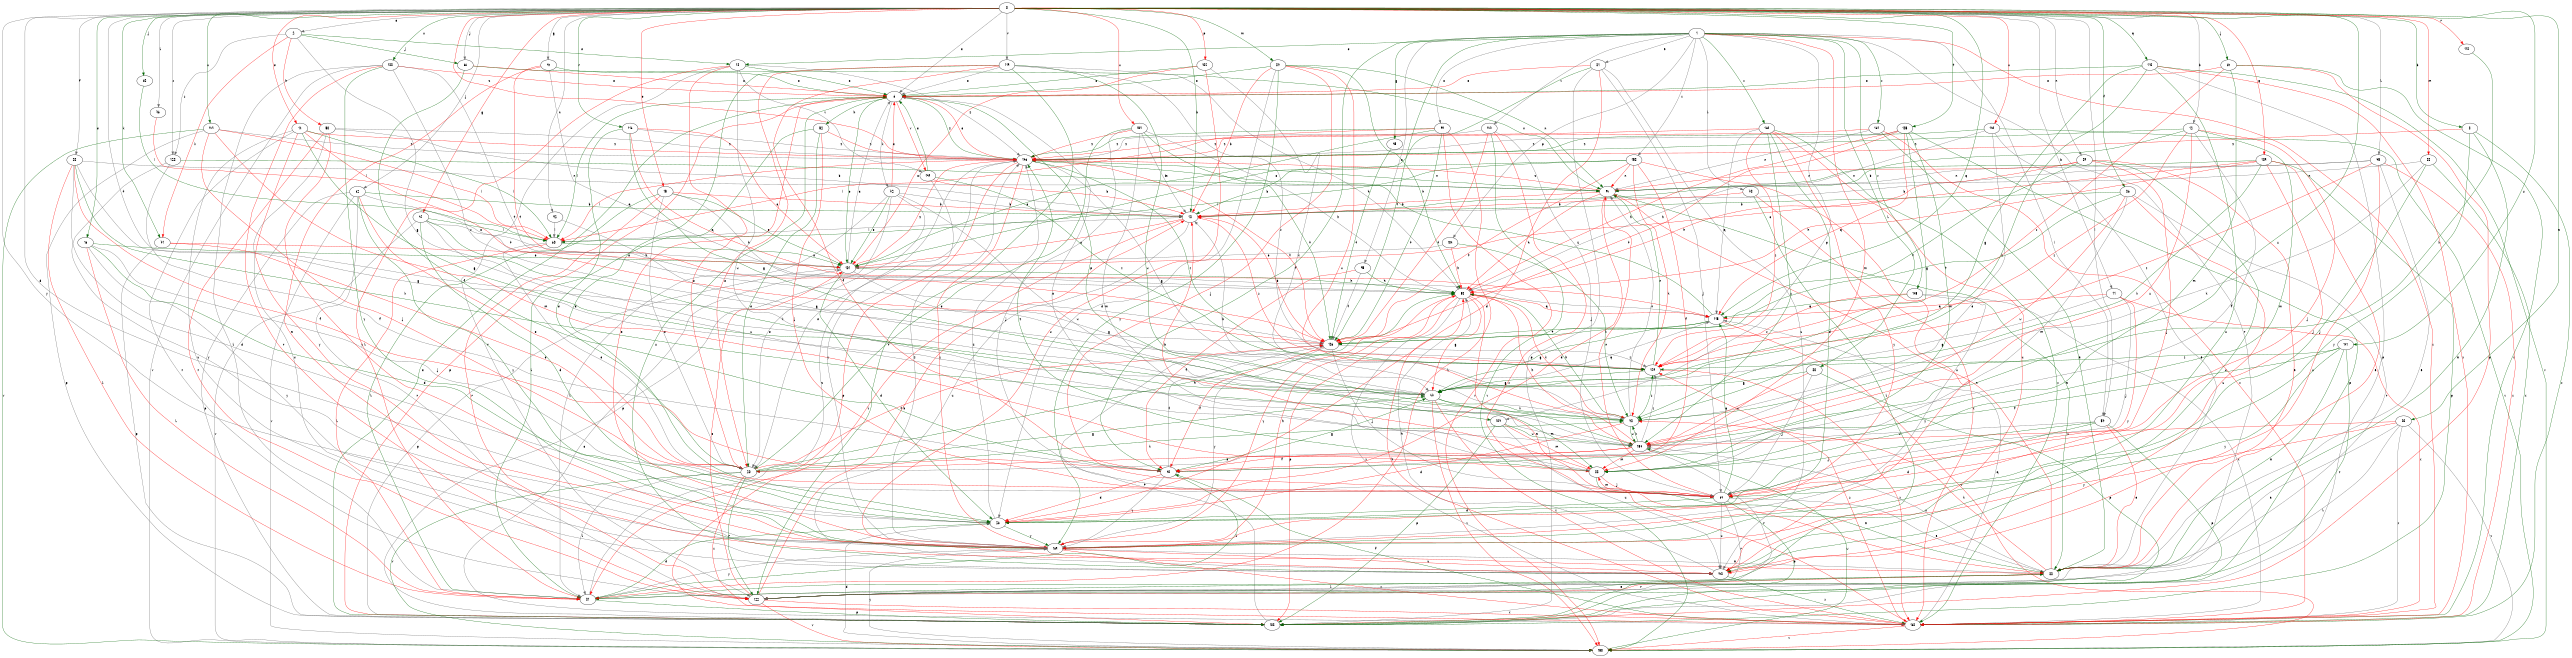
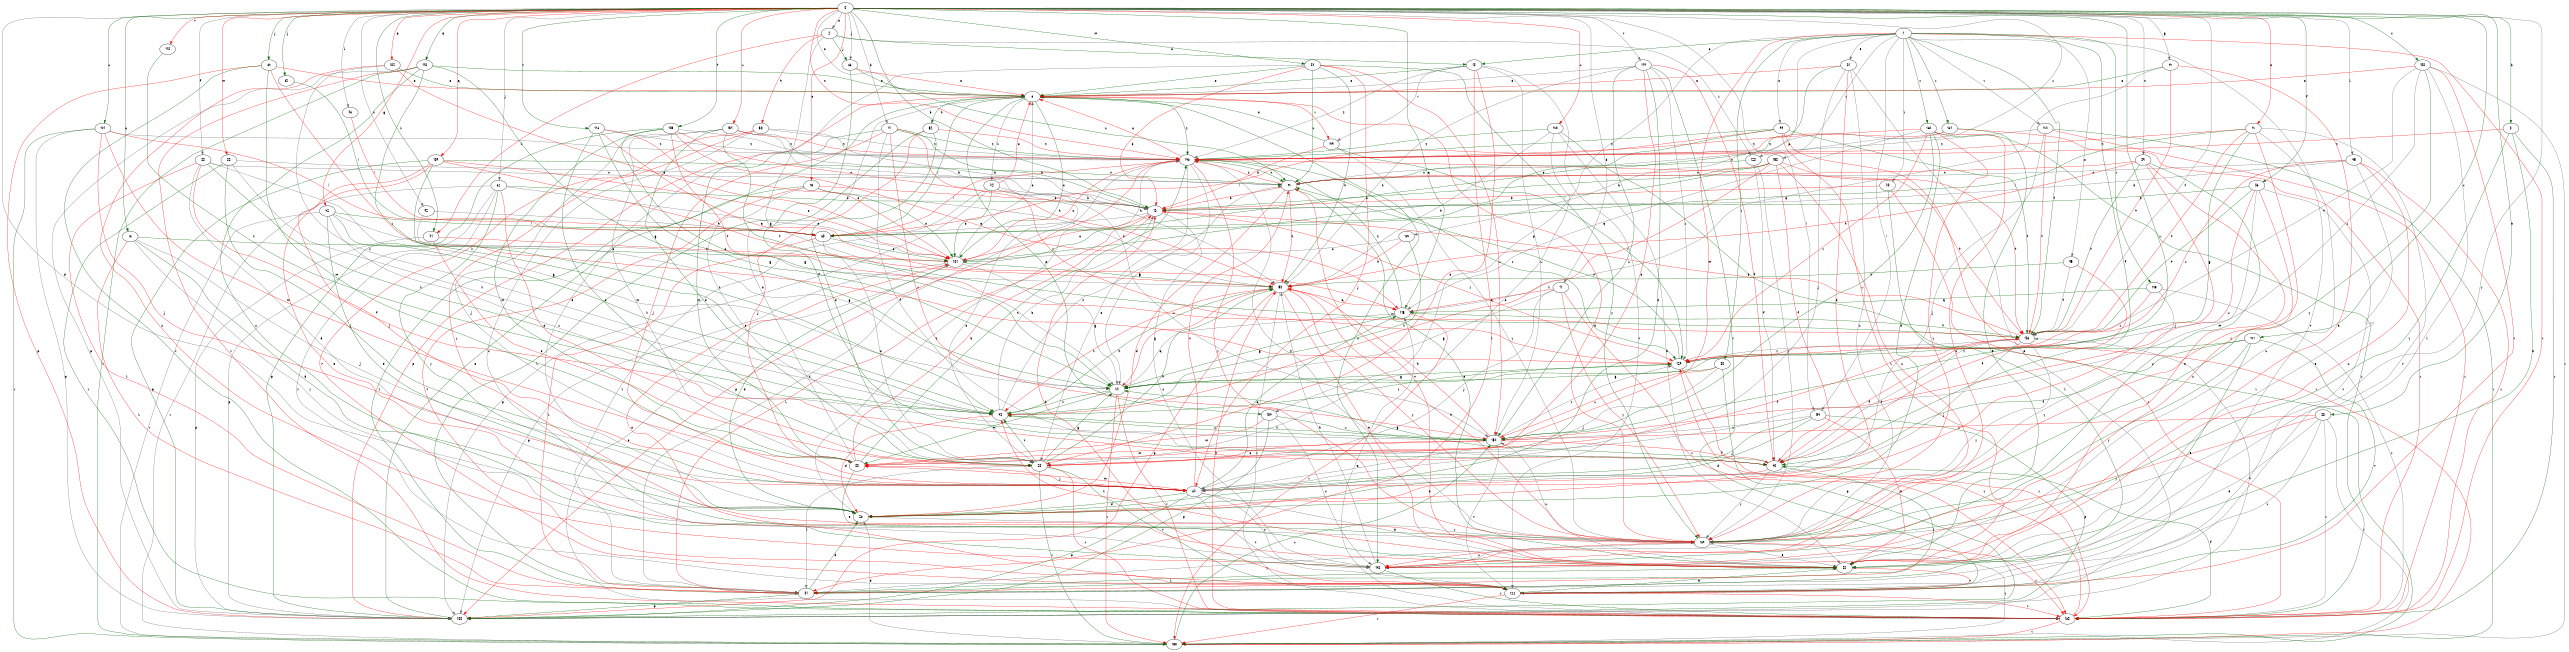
node "45": removed
edge "26" -> "169": color darkgreen -> gray40
